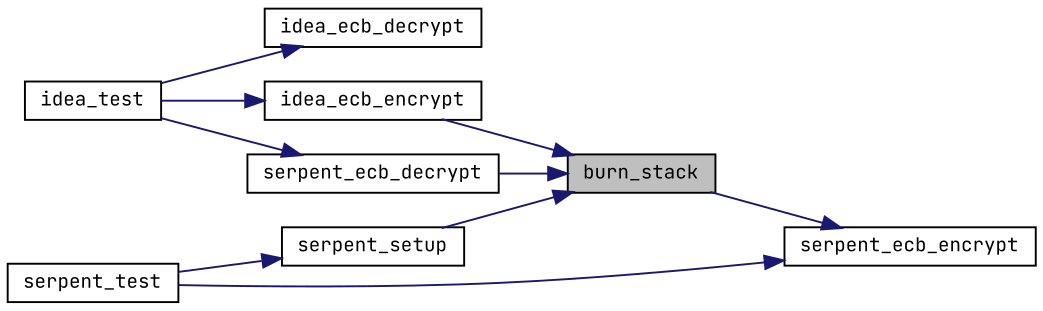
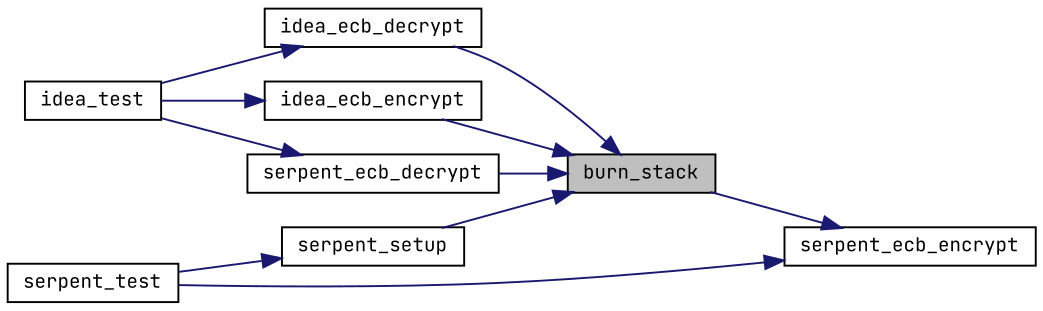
edge "idea_ecb_decrypt" -> "burn_stack": added
